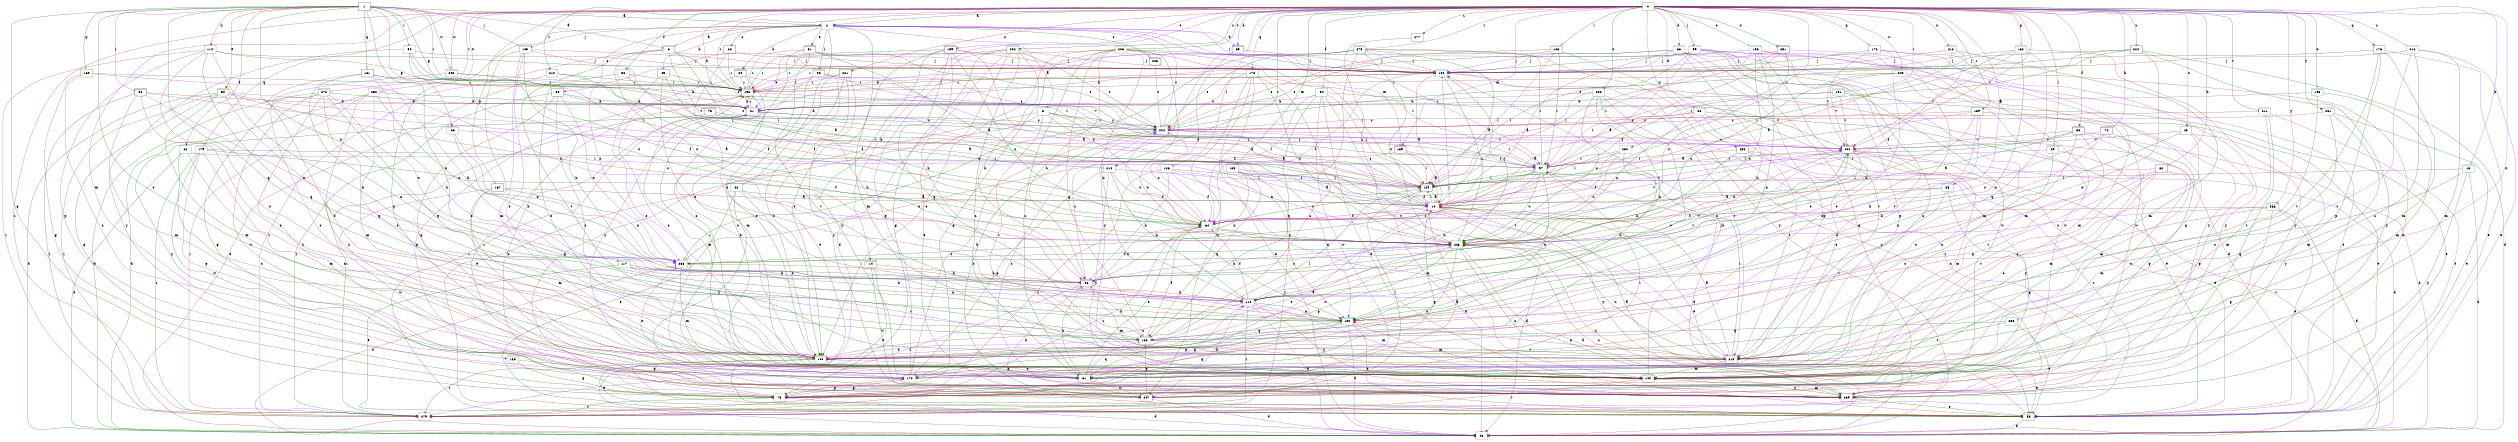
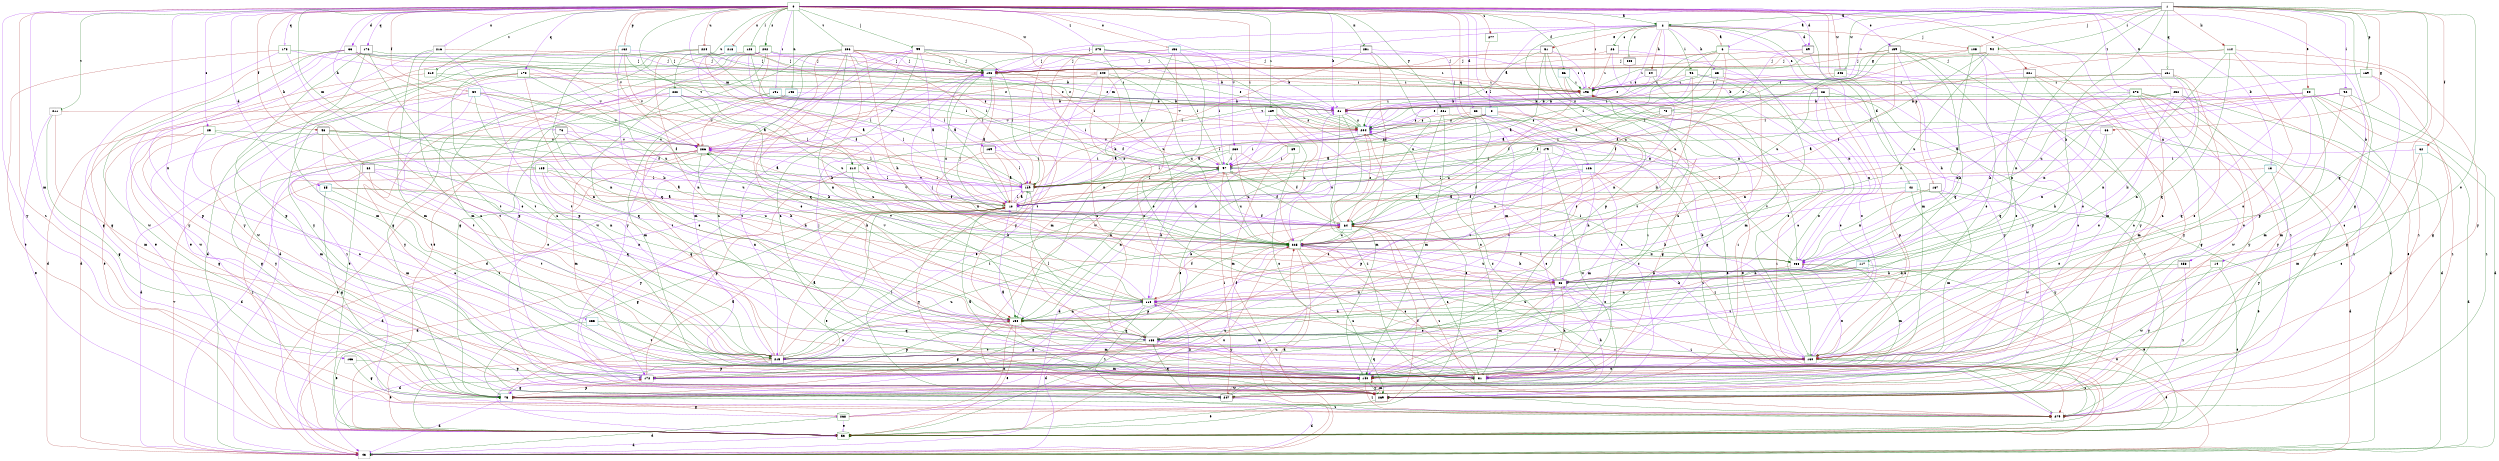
edge "253" -> "97": removed, label "i"
edge "268" -> "75": reversed
